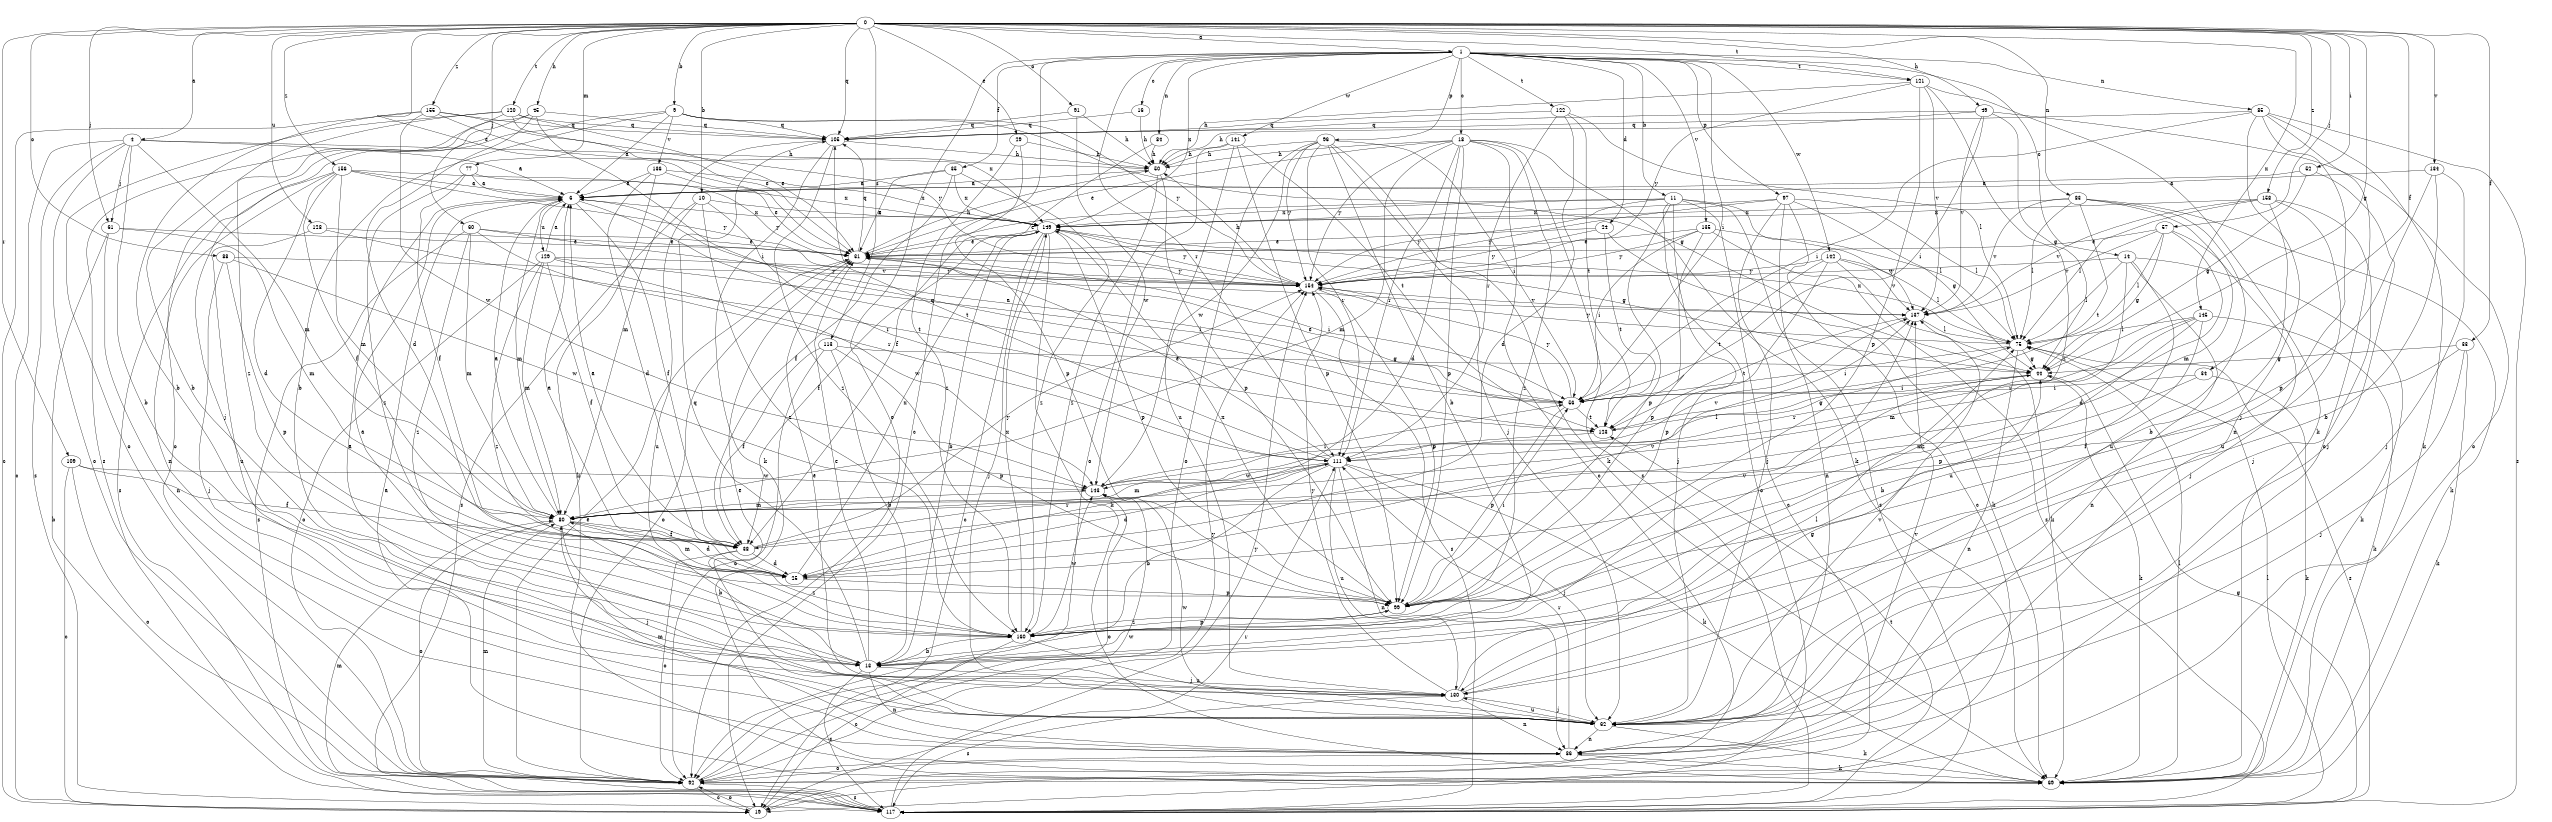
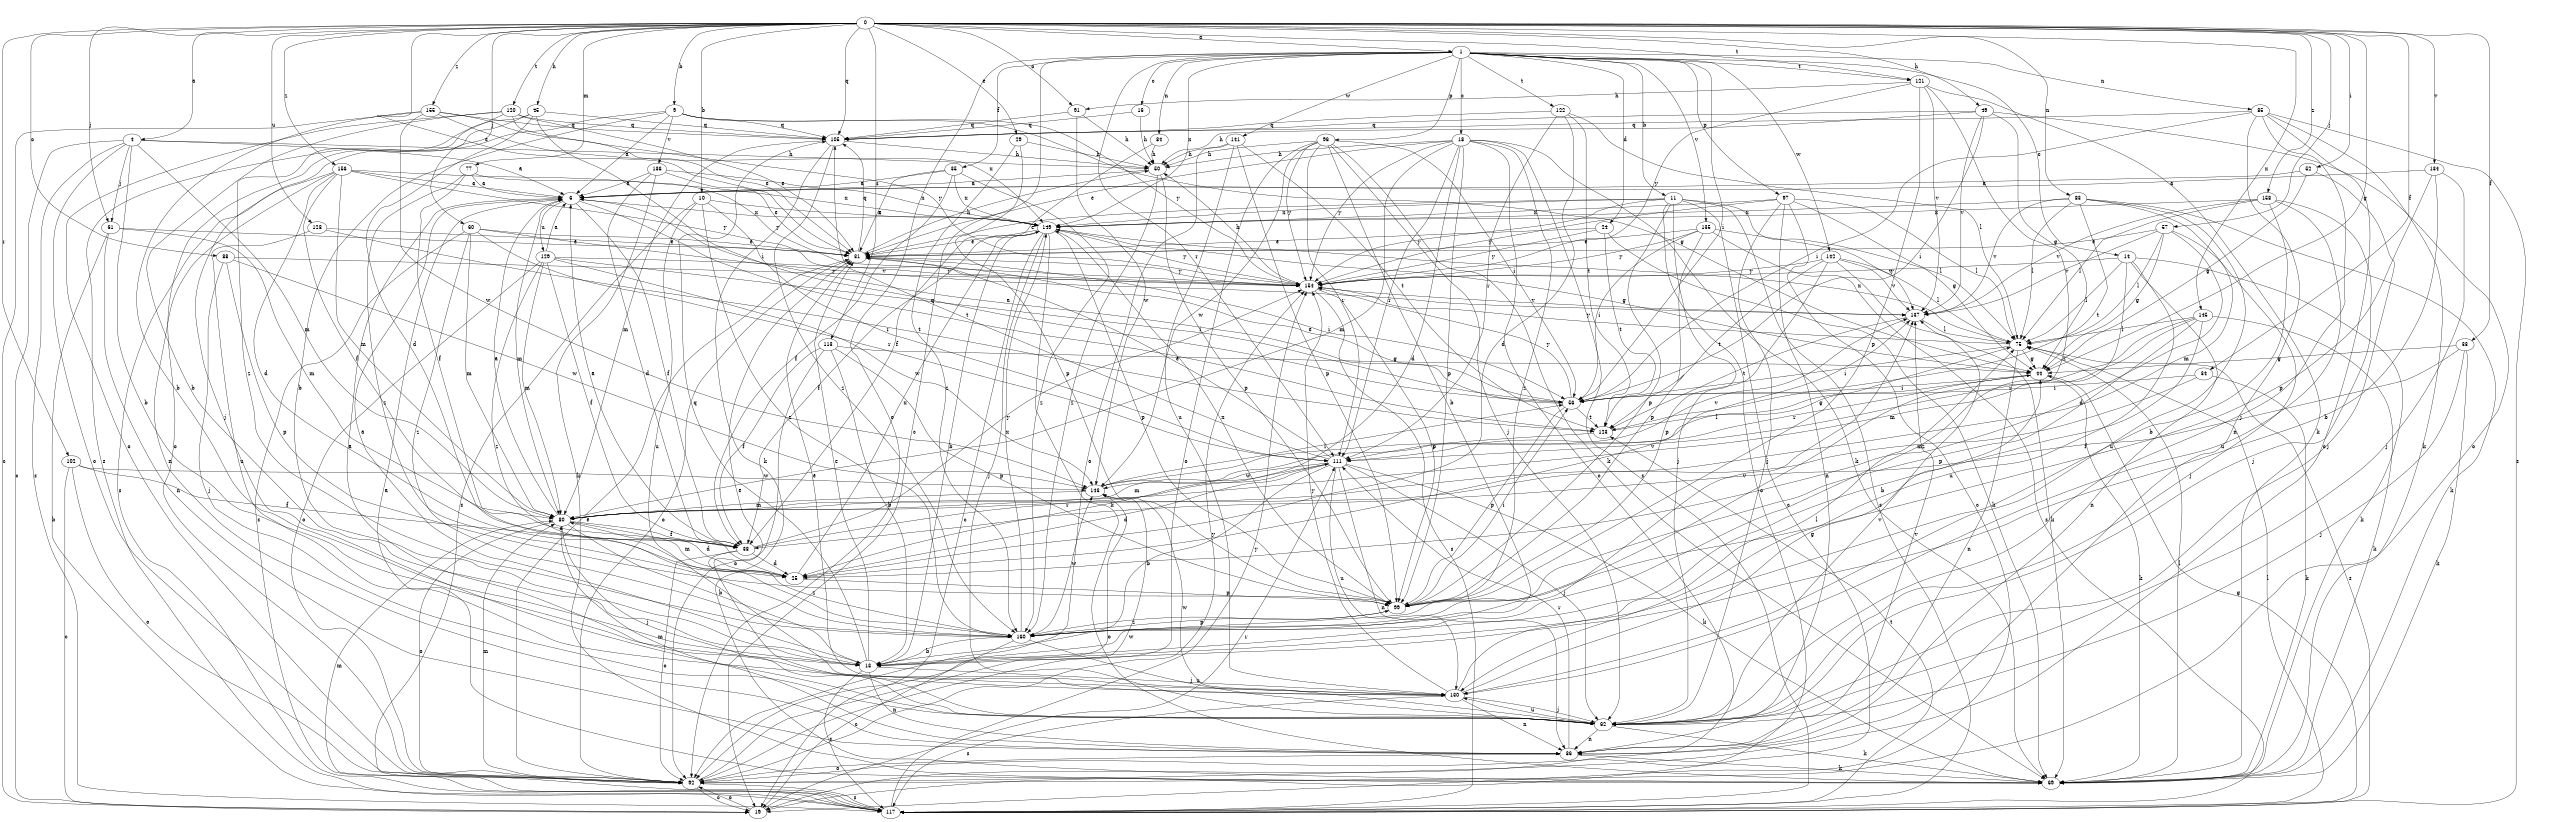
edge "121" -> "50": now "121" -> "91"
edge "25" -> "6": removed, label "a"
node "109": label "109" -> "102"
